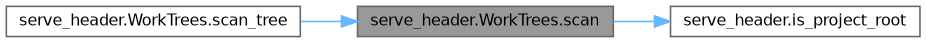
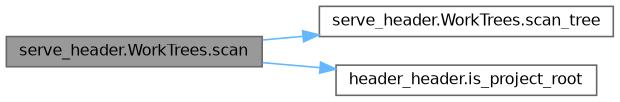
edge "serve_header.WorkTrees.scan_tree" -> "serve_header.WorkTrees.scan": reversed
node "serve_header.is_project_root": label "serve_header.is_project_root" -> "header_header.is_project_root"
